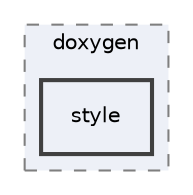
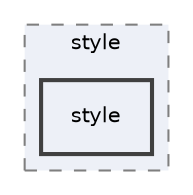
cluster "doxygen": label "doxygen" -> "style"
